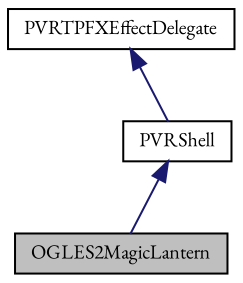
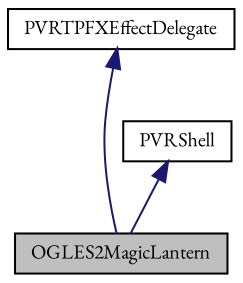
edge "PVRShell" -> "PVRTPFXEffectDelegate": now "OGLES2MagicLantern" -> "PVRTPFXEffectDelegate"
